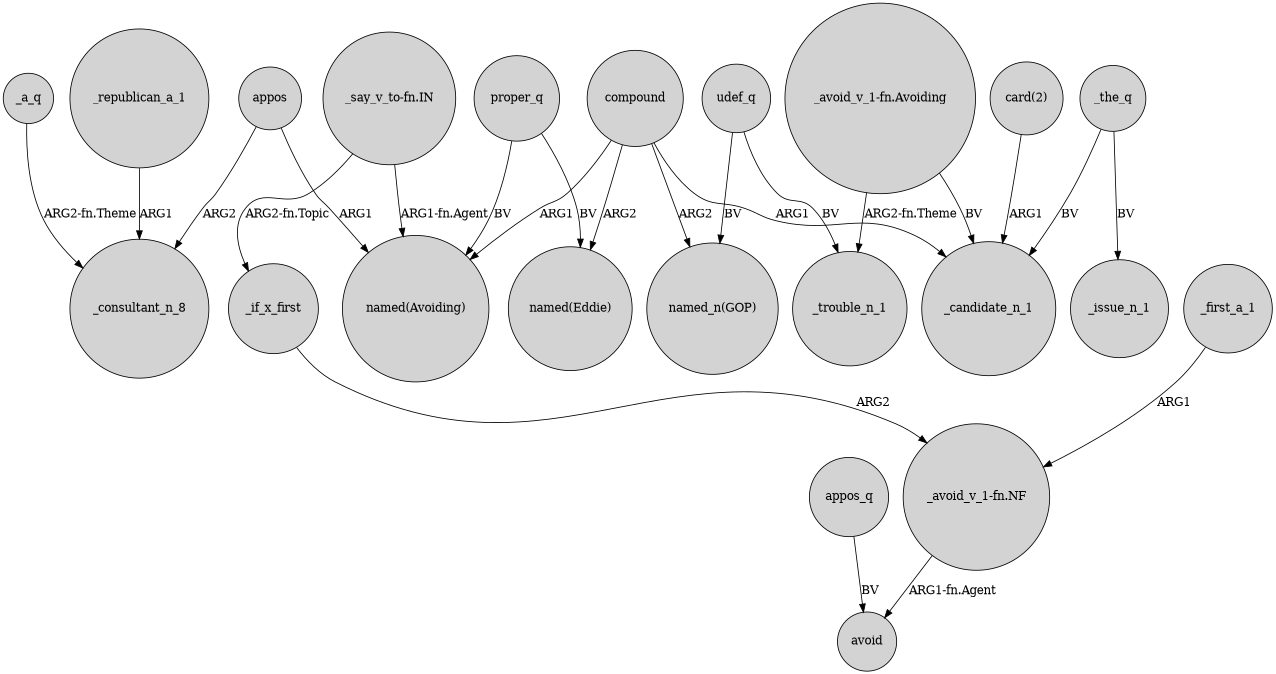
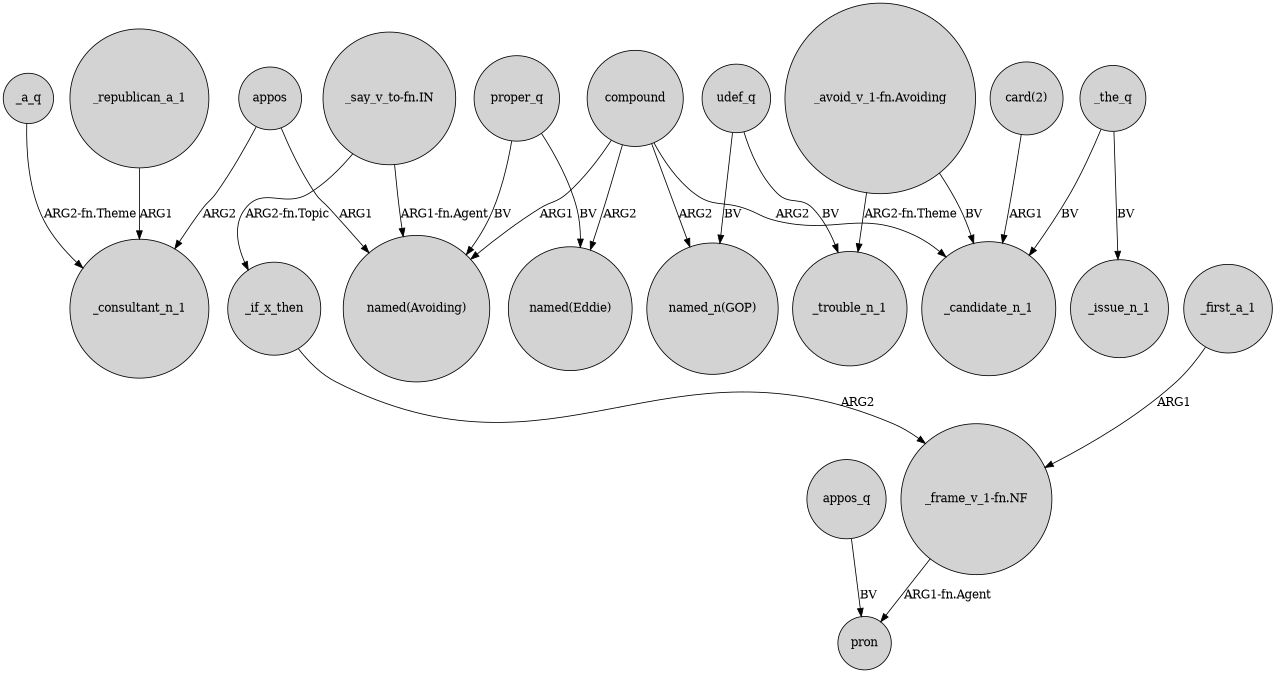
edge "compound" -> "_candidate_n_1": label "ARG1" -> "ARG2"
node "_consultant_n_8": label "_consultant_n_8" -> "_consultant_n_1"
node "_if_x_first": label "_if_x_first" -> "_if_x_then"
node "_avoid_v_1-fn.NF": label "_avoid_v_1-fn.NF" -> "_frame_v_1-fn.NF"
node "avoid": label "avoid" -> "pron"
